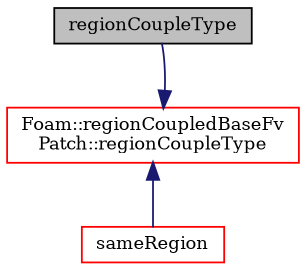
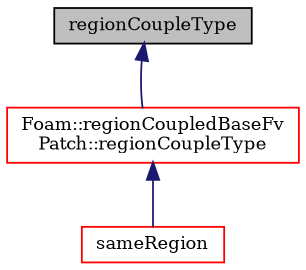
edge "regionCoupleType" -> "Foam::regionCoupledBaseFv Patch::regionCoupleType": reversed
